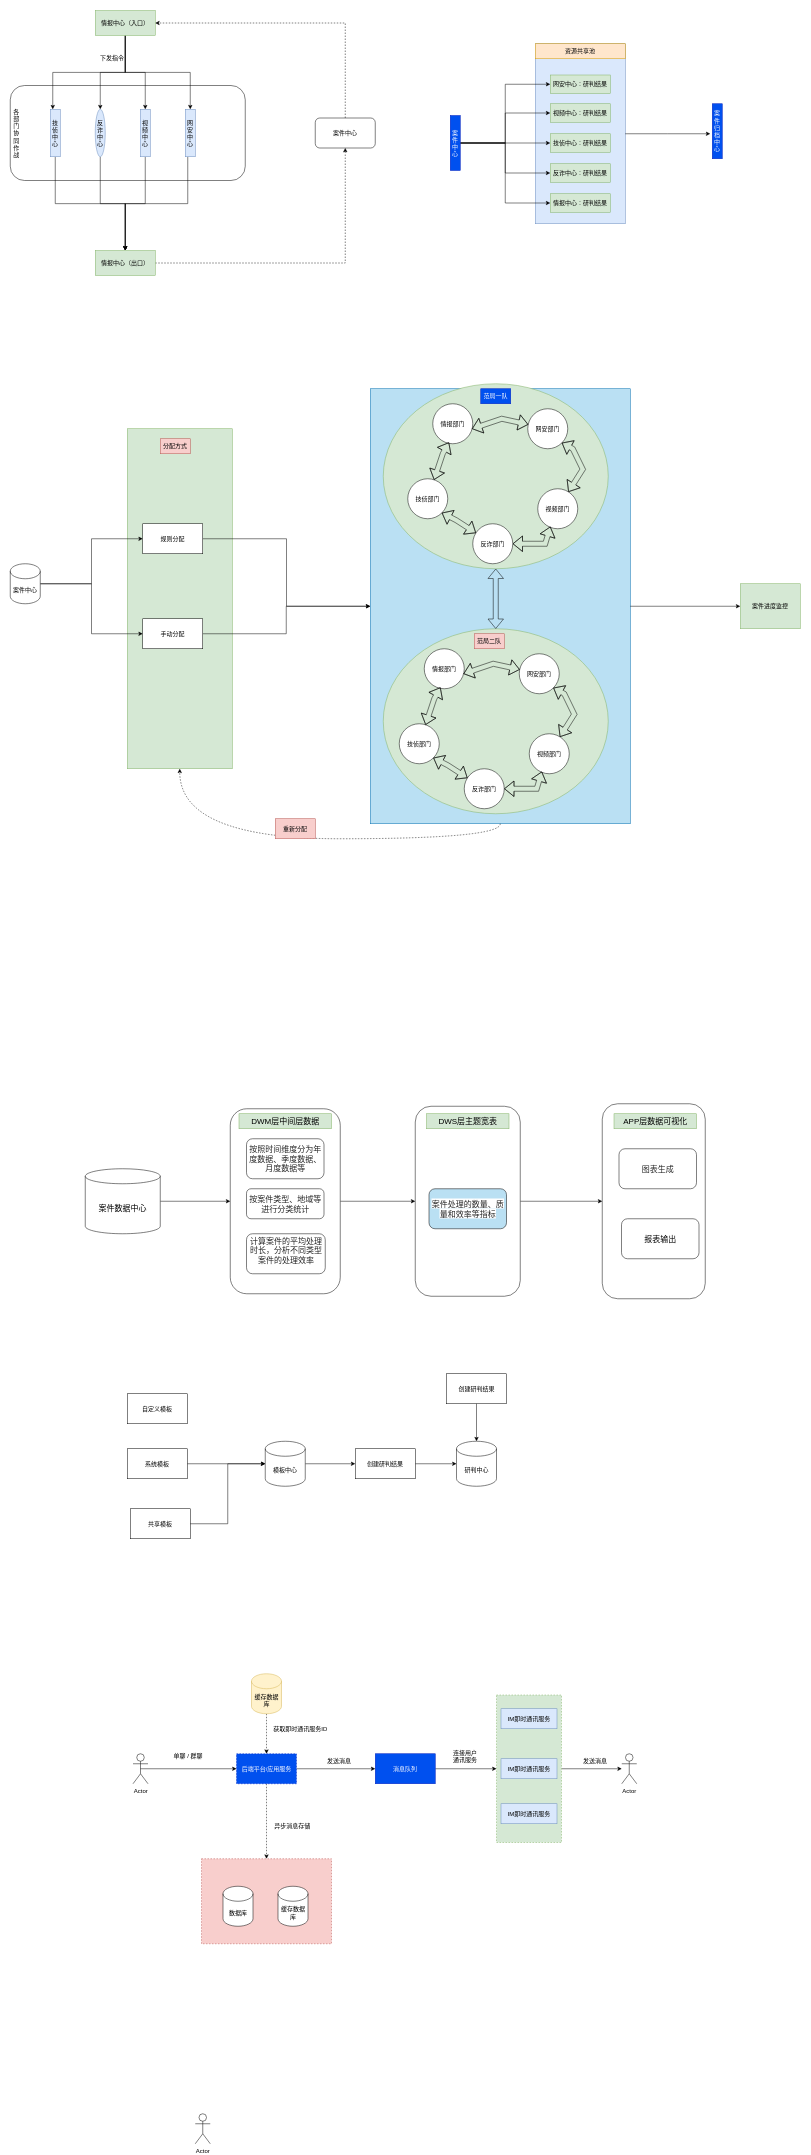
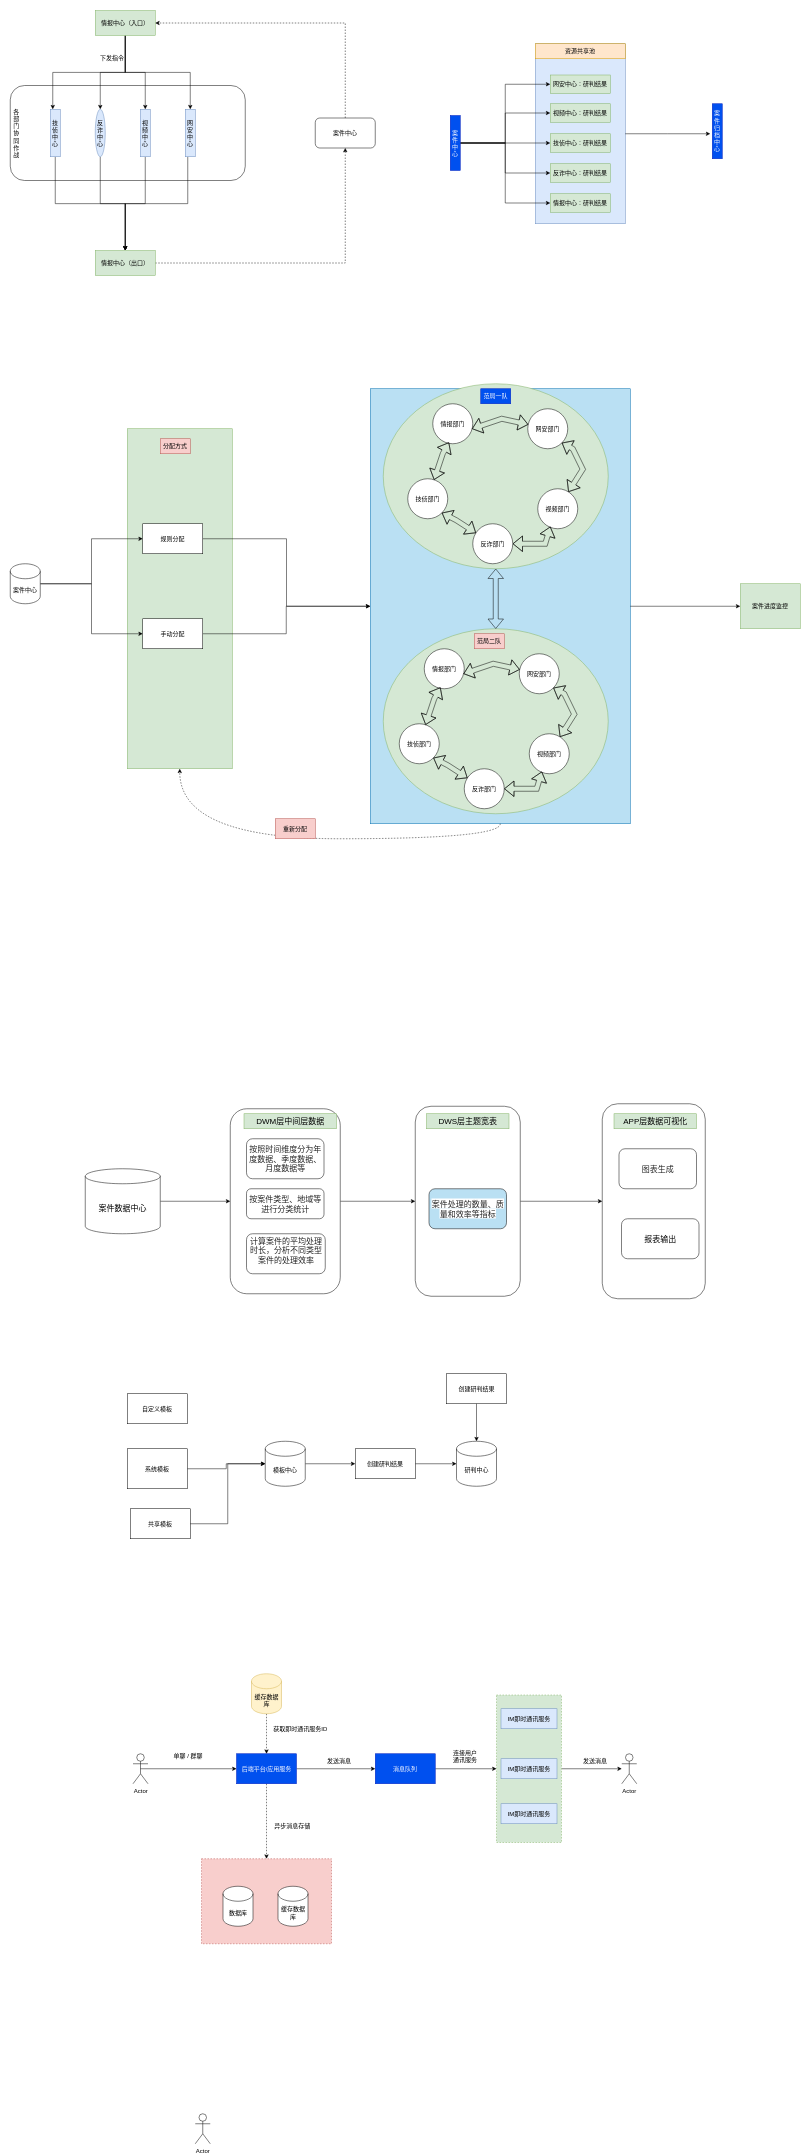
node "DWM层中间层数据": moved (285, 1121) -> (290, 1121)
node "系统模板": size 60x30 -> 60x40
node "后端平台/应用服务": style dashed -> solid
